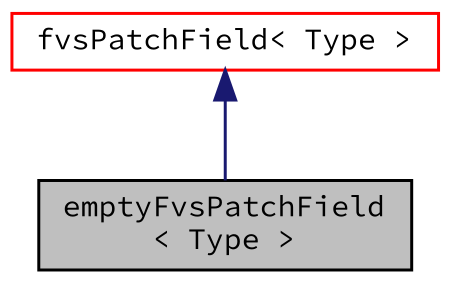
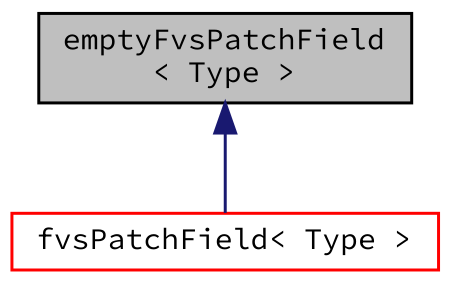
edge "emptyFvsPatchField < Type >" -> "fvsPatchField< Type >": reversed
